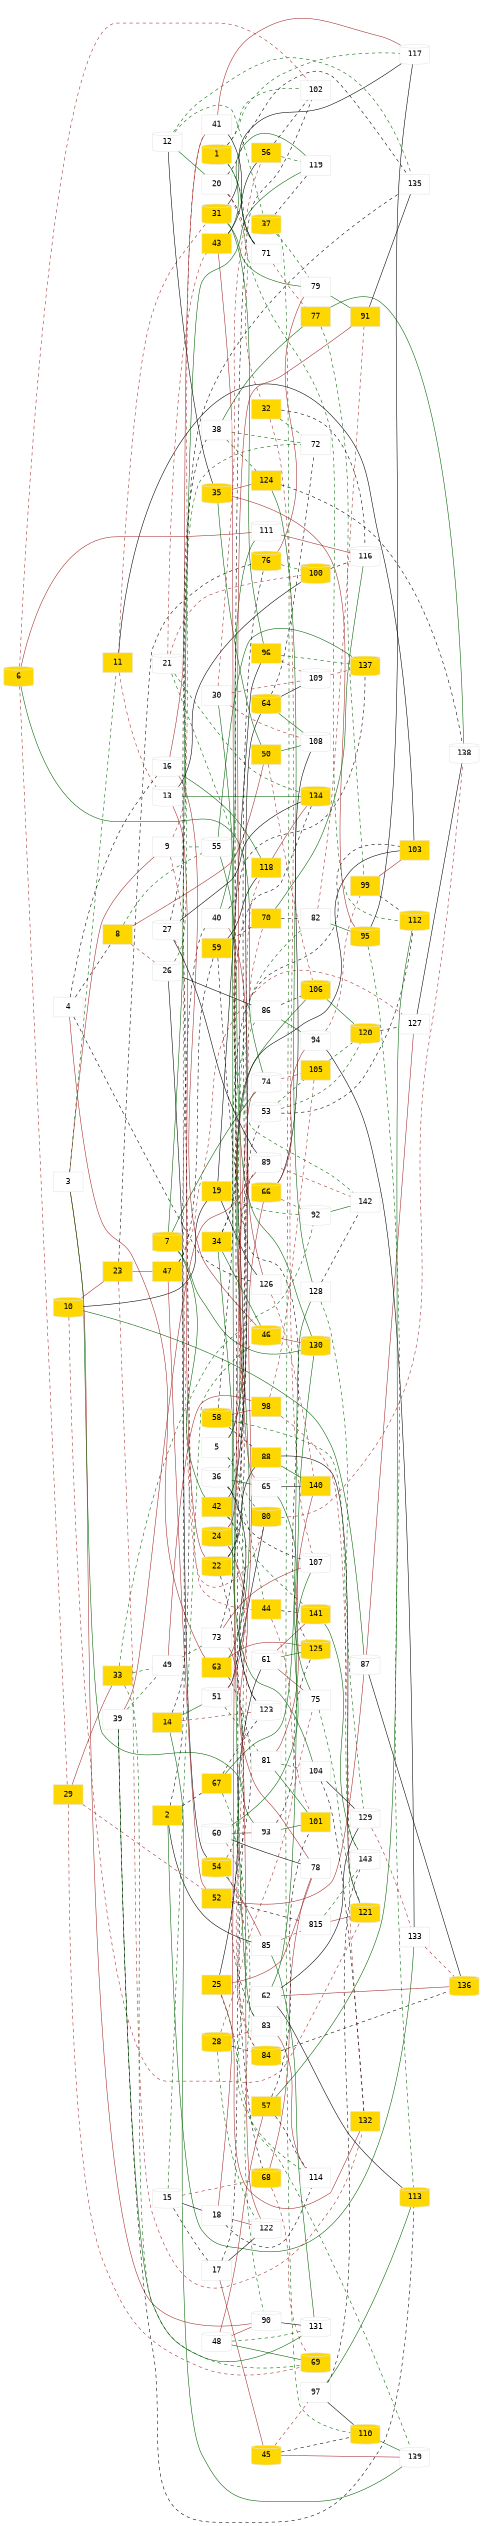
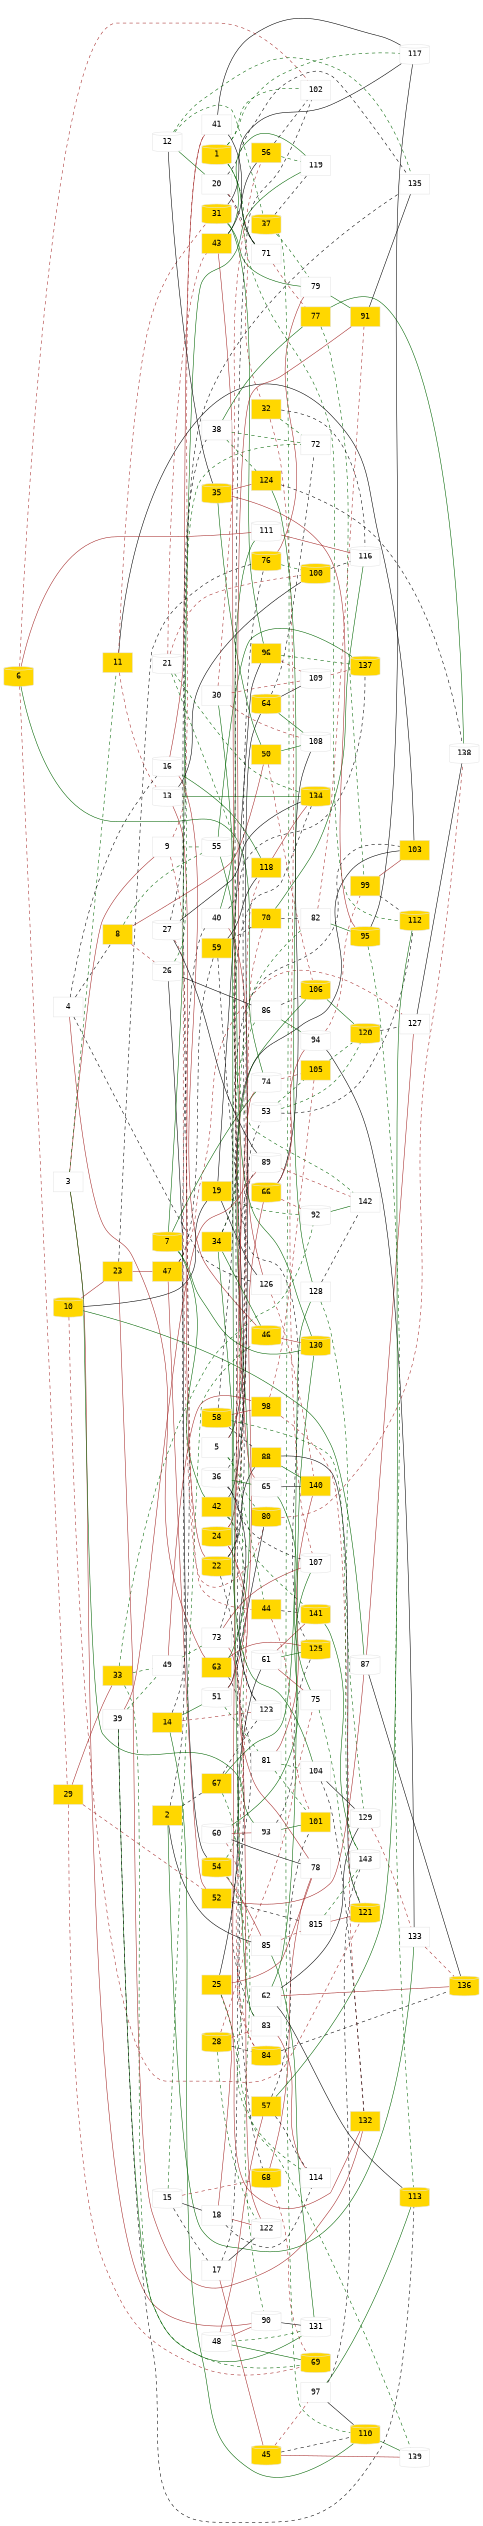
edge "117" -- "41": color brown -> black
edge "81" -- "101": style solid -> dashed
edge "23" -- "132": style dashed -> solid
edge "14" -- "139": now "14" -- "110"
